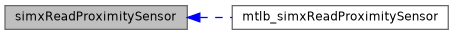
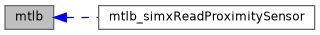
node "simxReadProximitySensor": label "simxReadProximitySensor" -> "mtlb"
